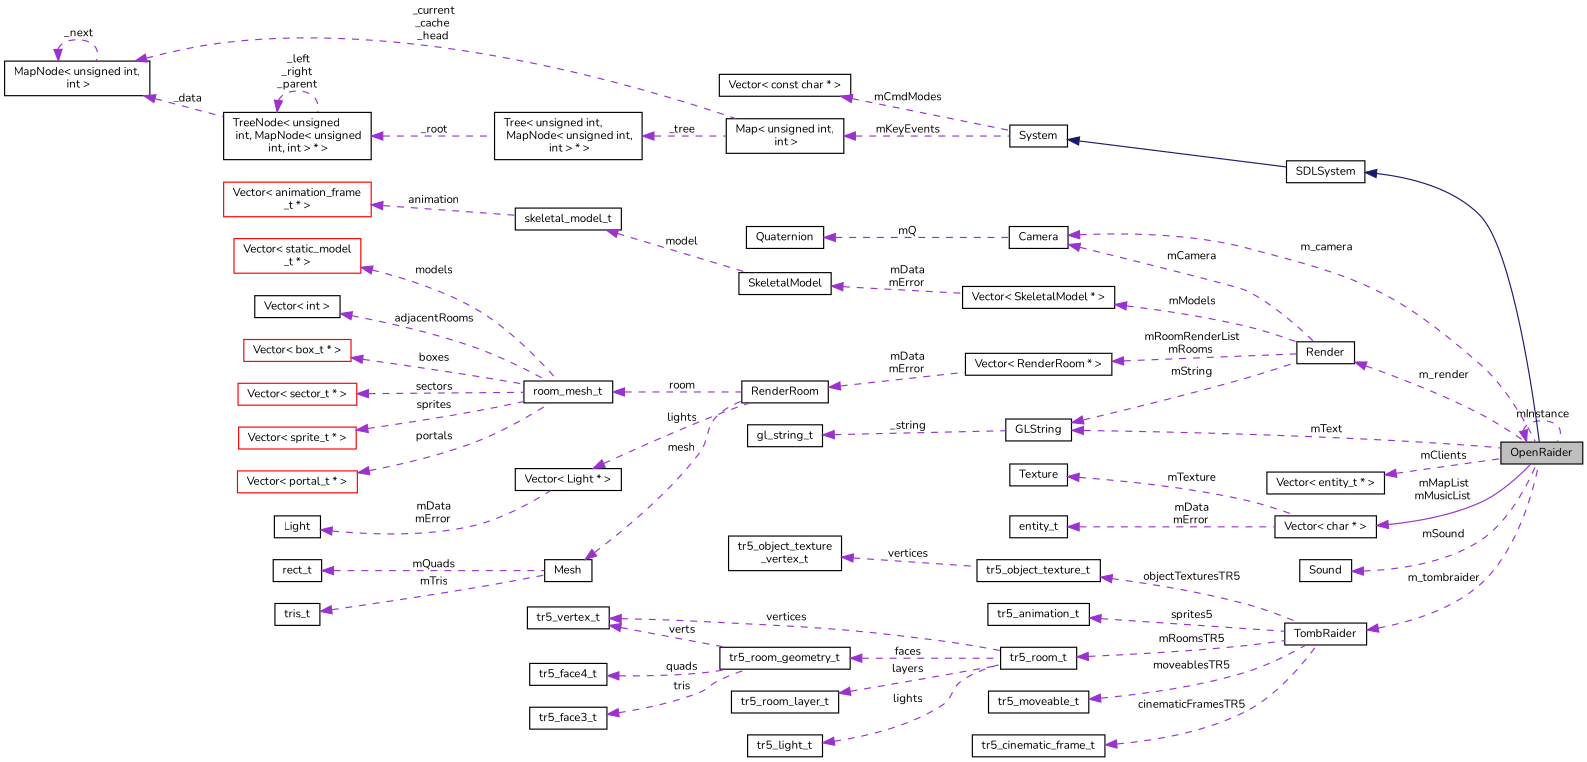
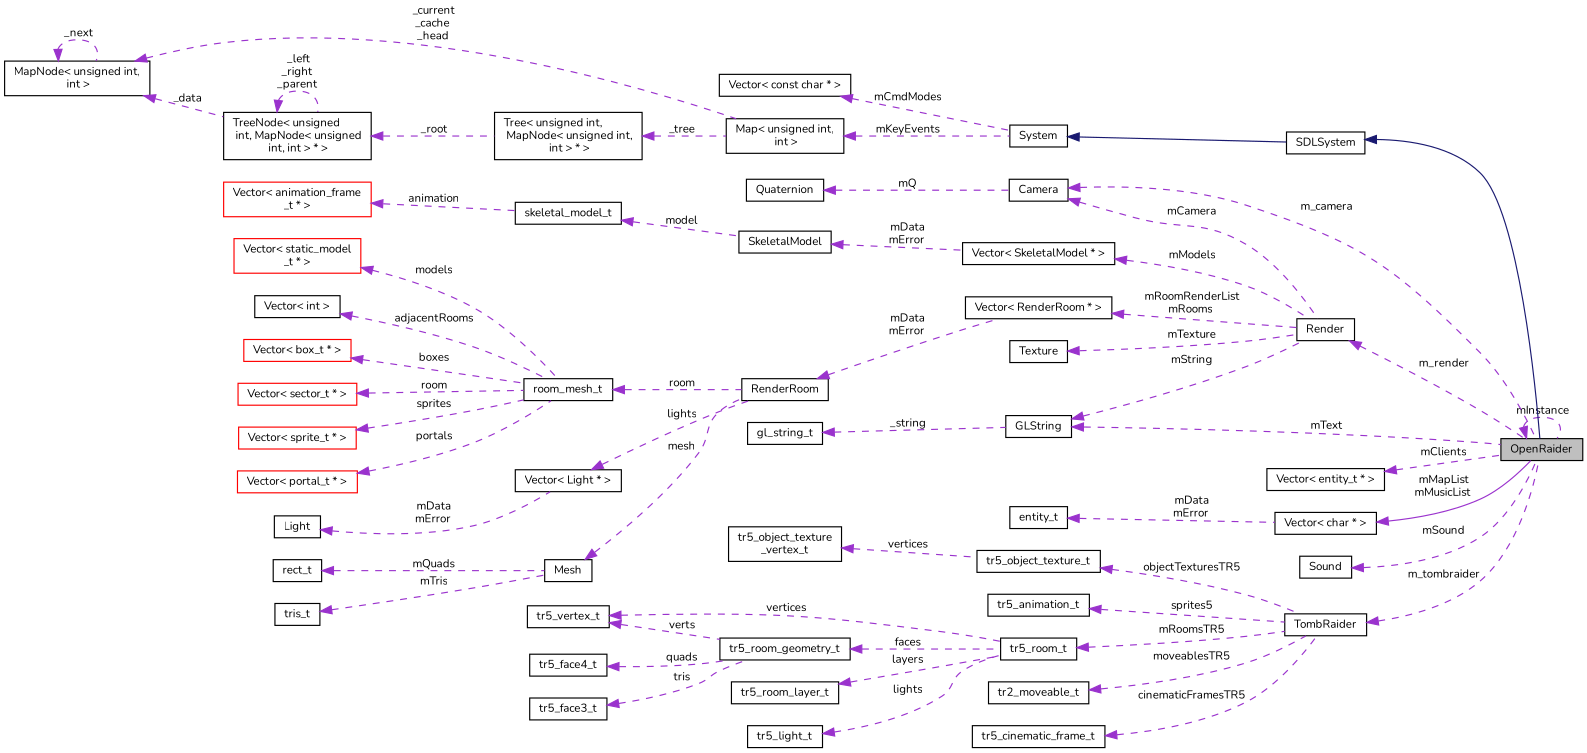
edge "room_mesh_t" -> "Vector< sector_t * >": label " sectors" -> " room"
edge "Vector< char * >" -> "Texture": now "Render" -> "Texture"
node "tr5_moveable_t": label "tr5_moveable_t" -> "tr2_moveable_t"
